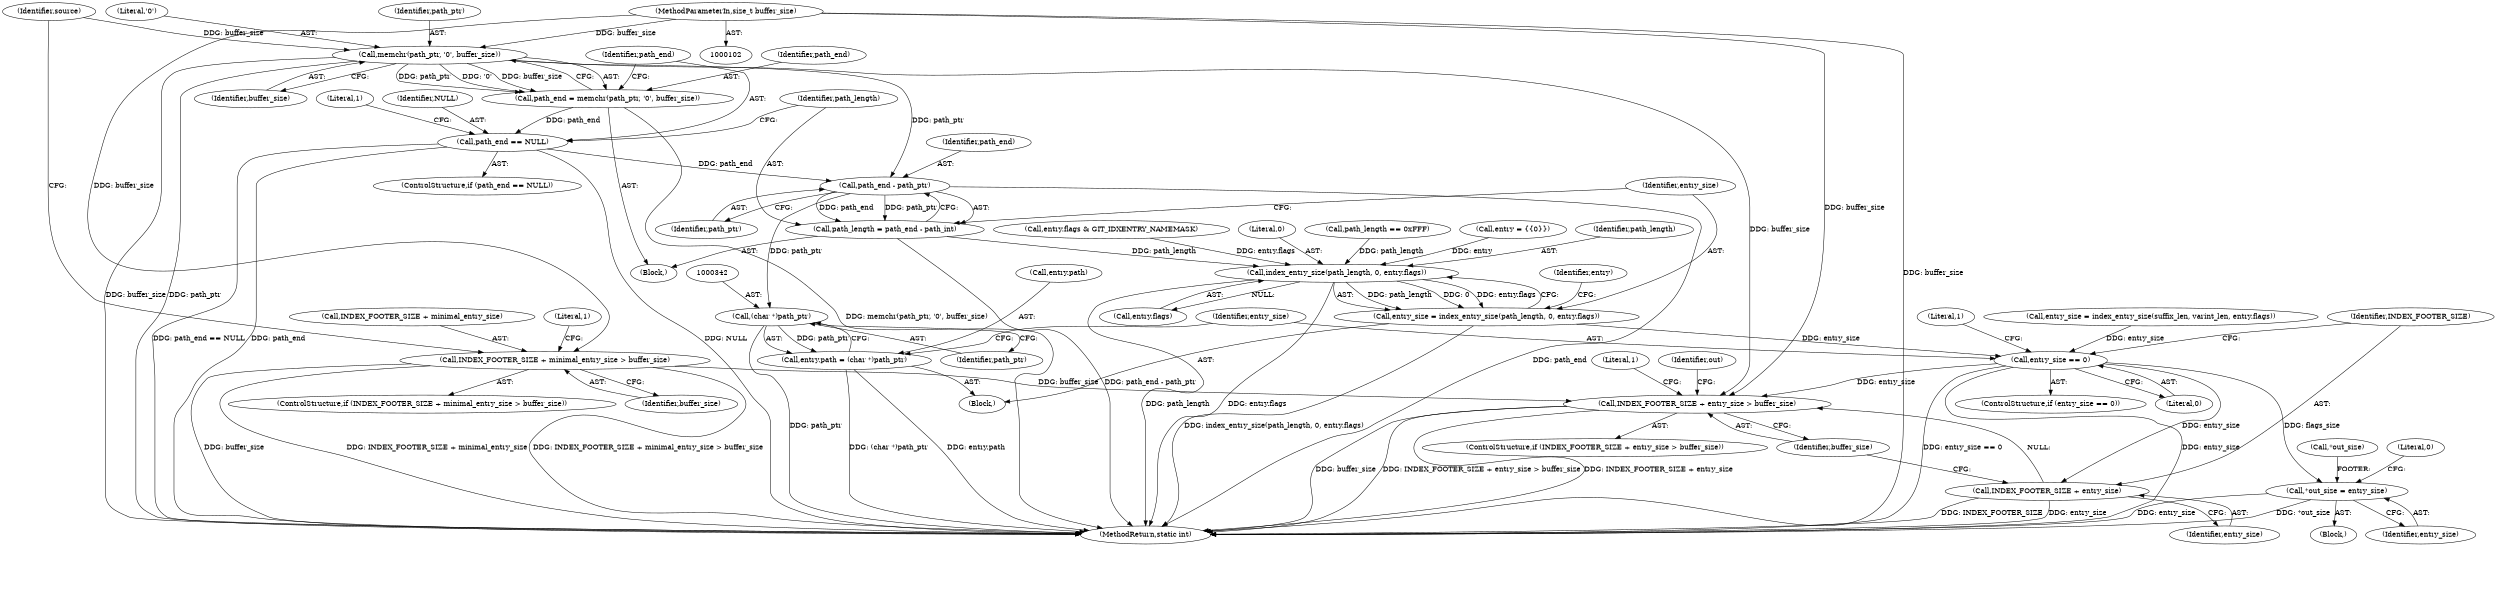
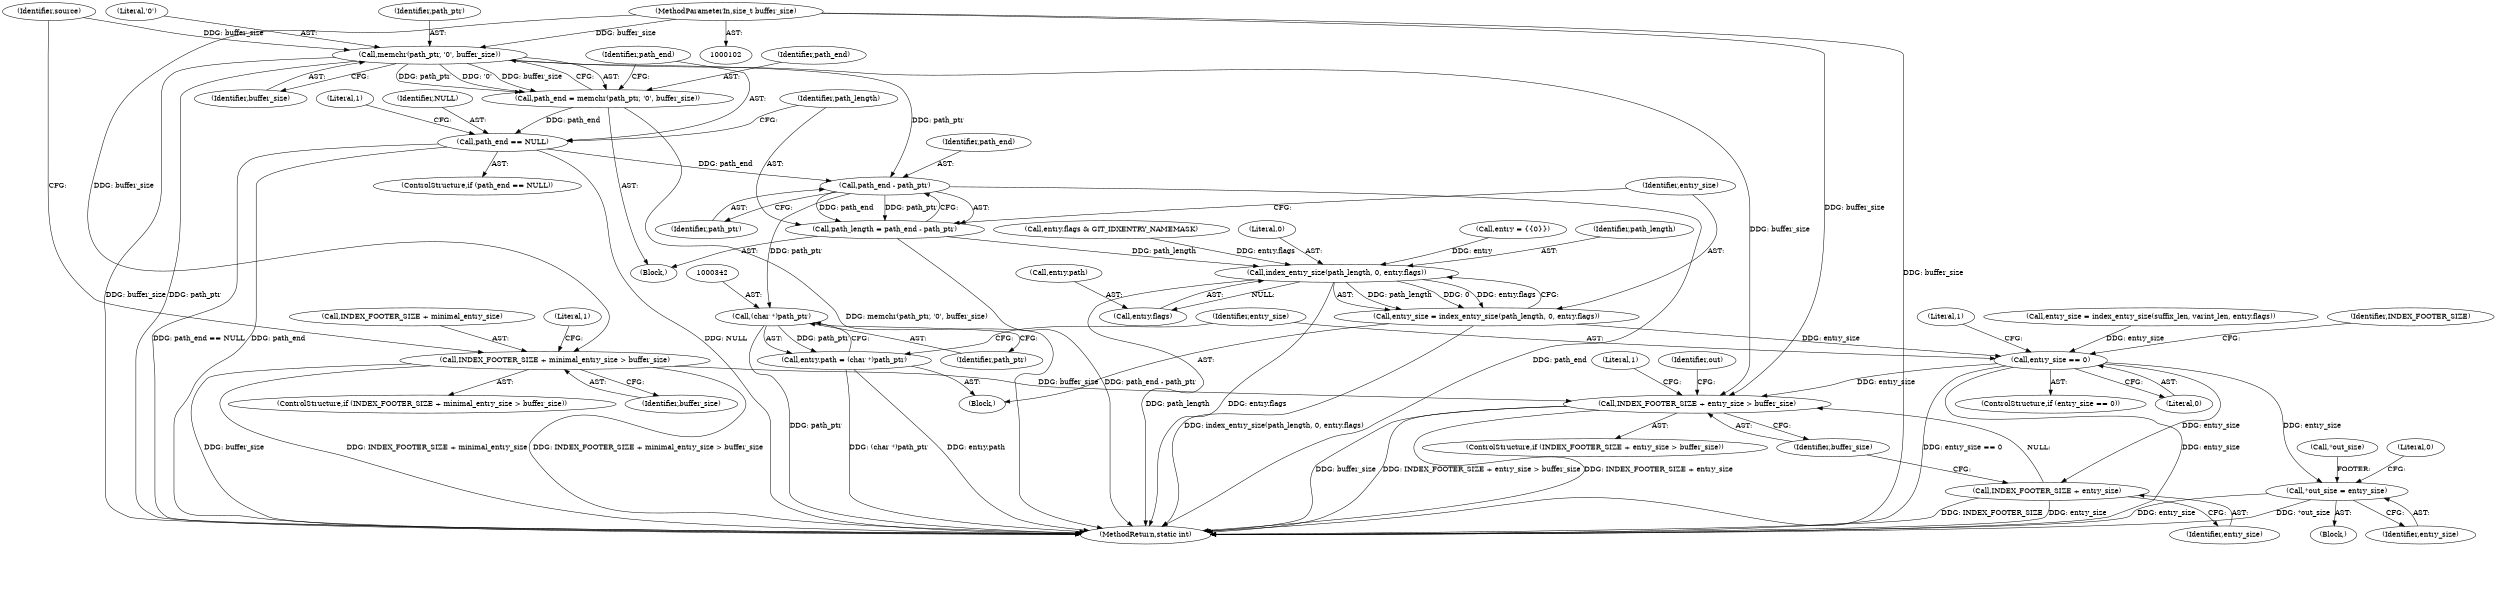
node "(Call,path_length = path_end - path_int)": label "(Call,path_length = path_end - path_int)" -> "(Call,path_length = path_end - path_ptr)"
node "(Call,path_length == 0xFFF)": removed
node "(Identifier,entry)": removed
edge "(Call,entry.path)" -> "(Call,entry.path = (char *)path_ptr)": now "(Call,entry.path)" -> "(Call,entry.flags)"
edge "(Identifier,INDEX_FOOTER_SIZE)" -> "(Call,INDEX_FOOTER_SIZE + entry_size)": removed, label "AST:"
edge "(Call,entry_size == 0)" -> "(Call,*out_size = entry_size)": label "DDG: flags_size" -> "DDG: entry_size"
